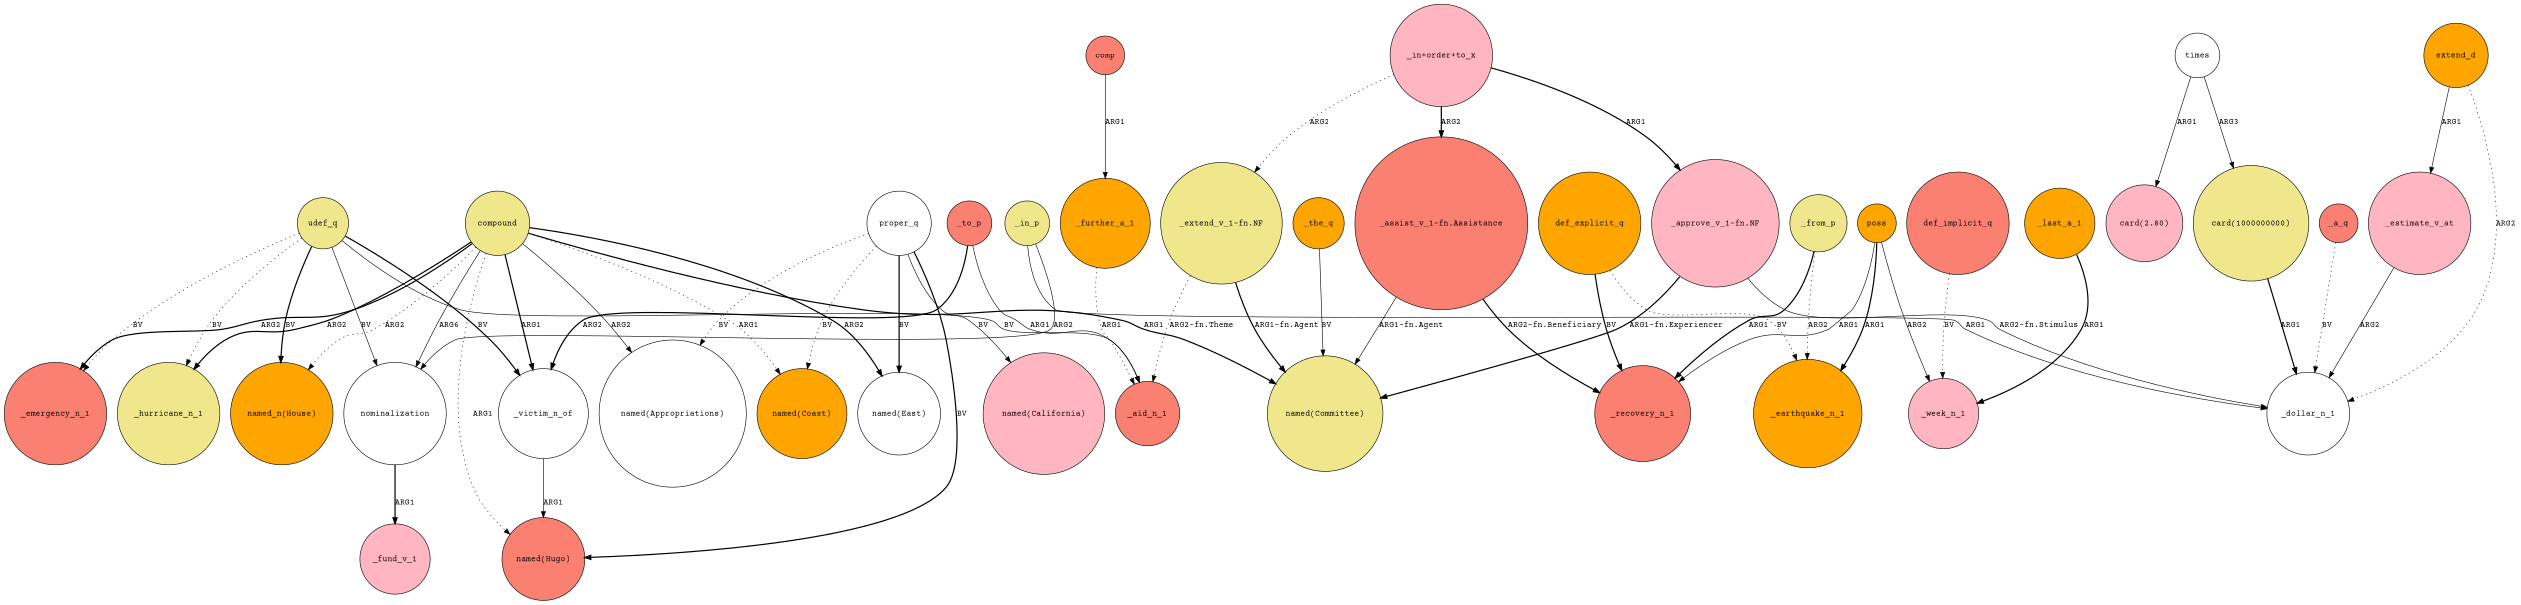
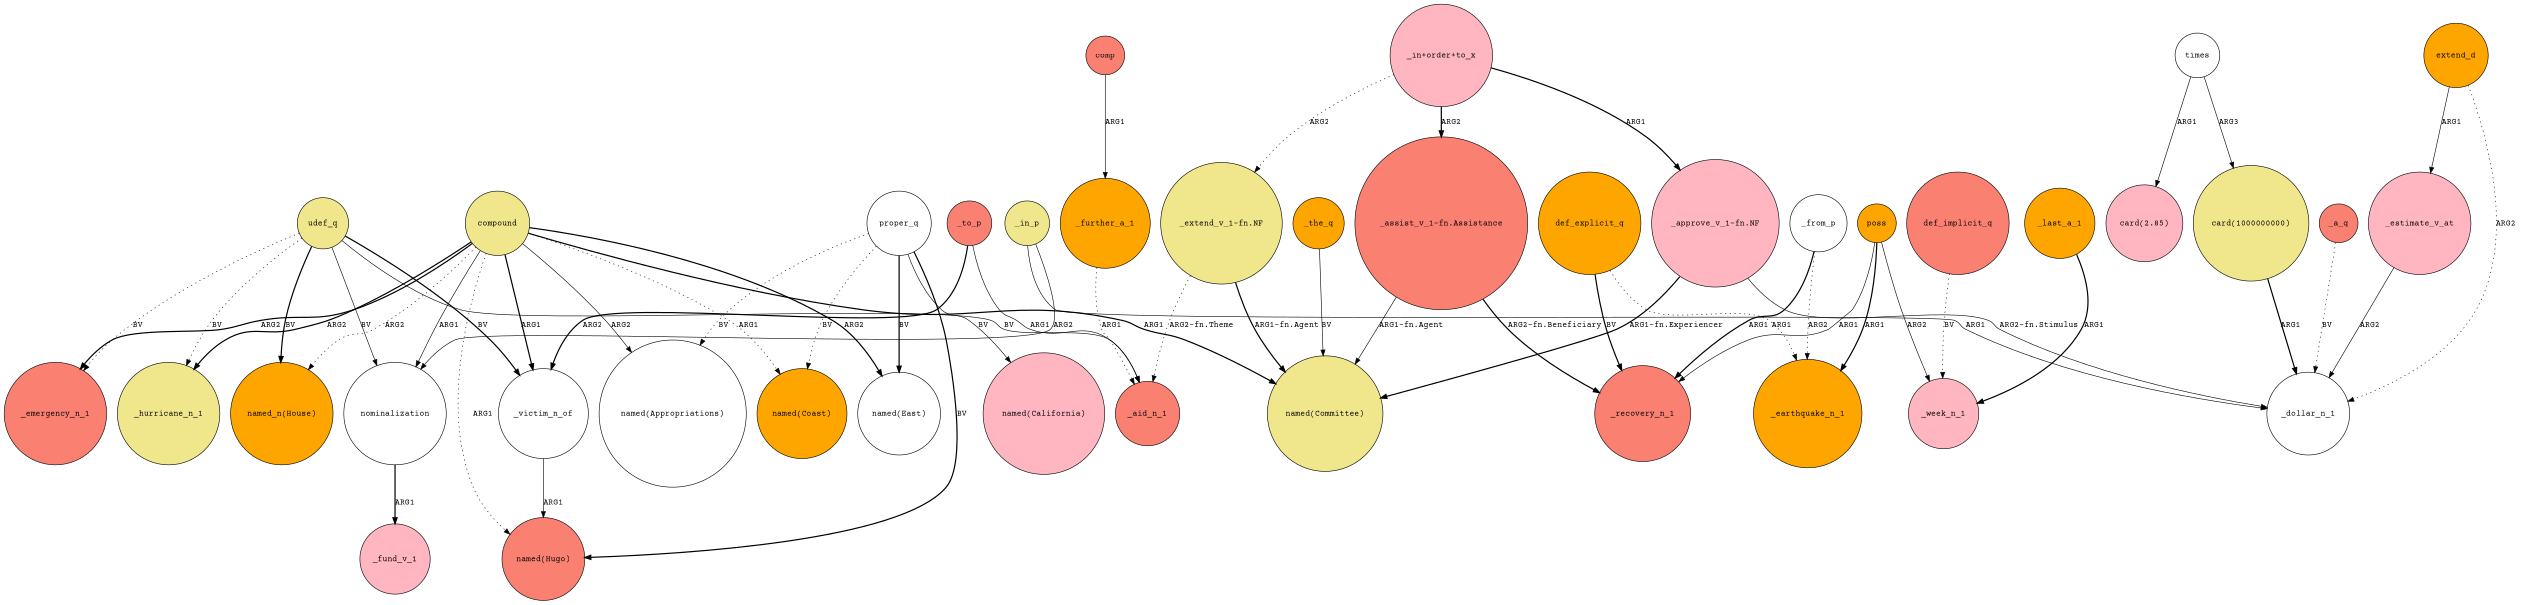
node "_from_p": fillcolor khaki -> white
node "card(2.80)": label "card(2.80)" -> "card(2.85)"
edge "compound" -> "nominalization": label "ARG6" -> "ARG1"
edge "def_explicit_q" -> "_earthquake_n_1": label "BV" -> "ARG1"
